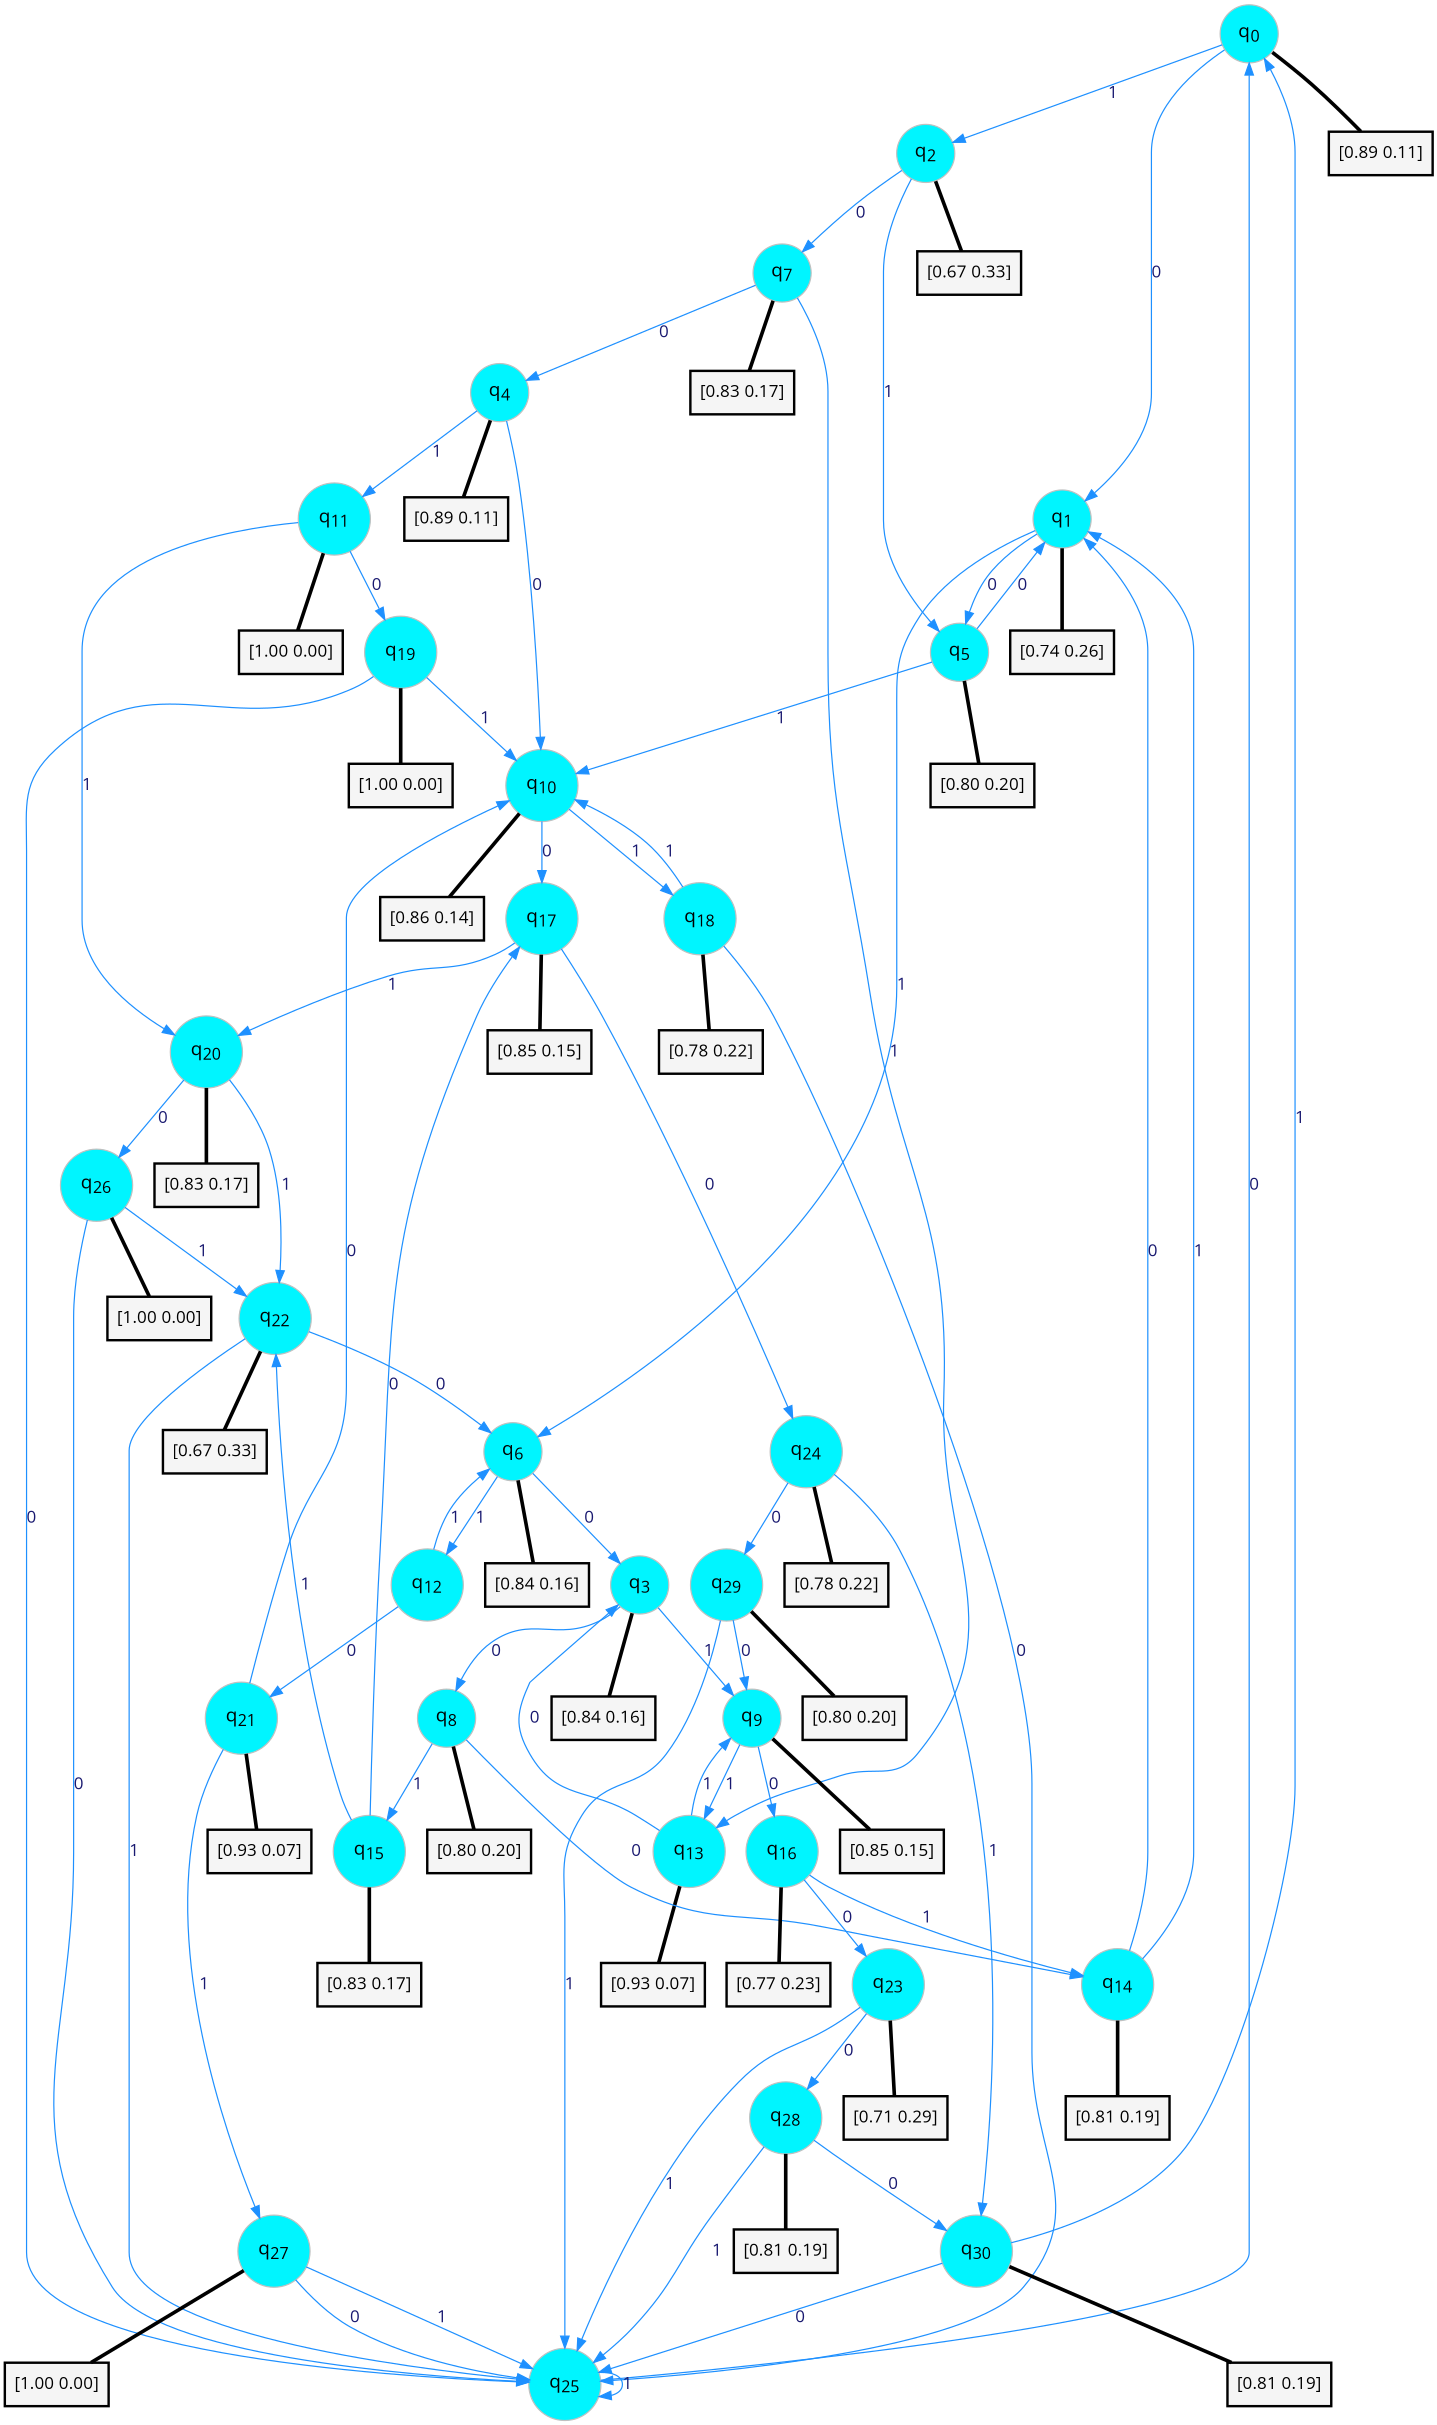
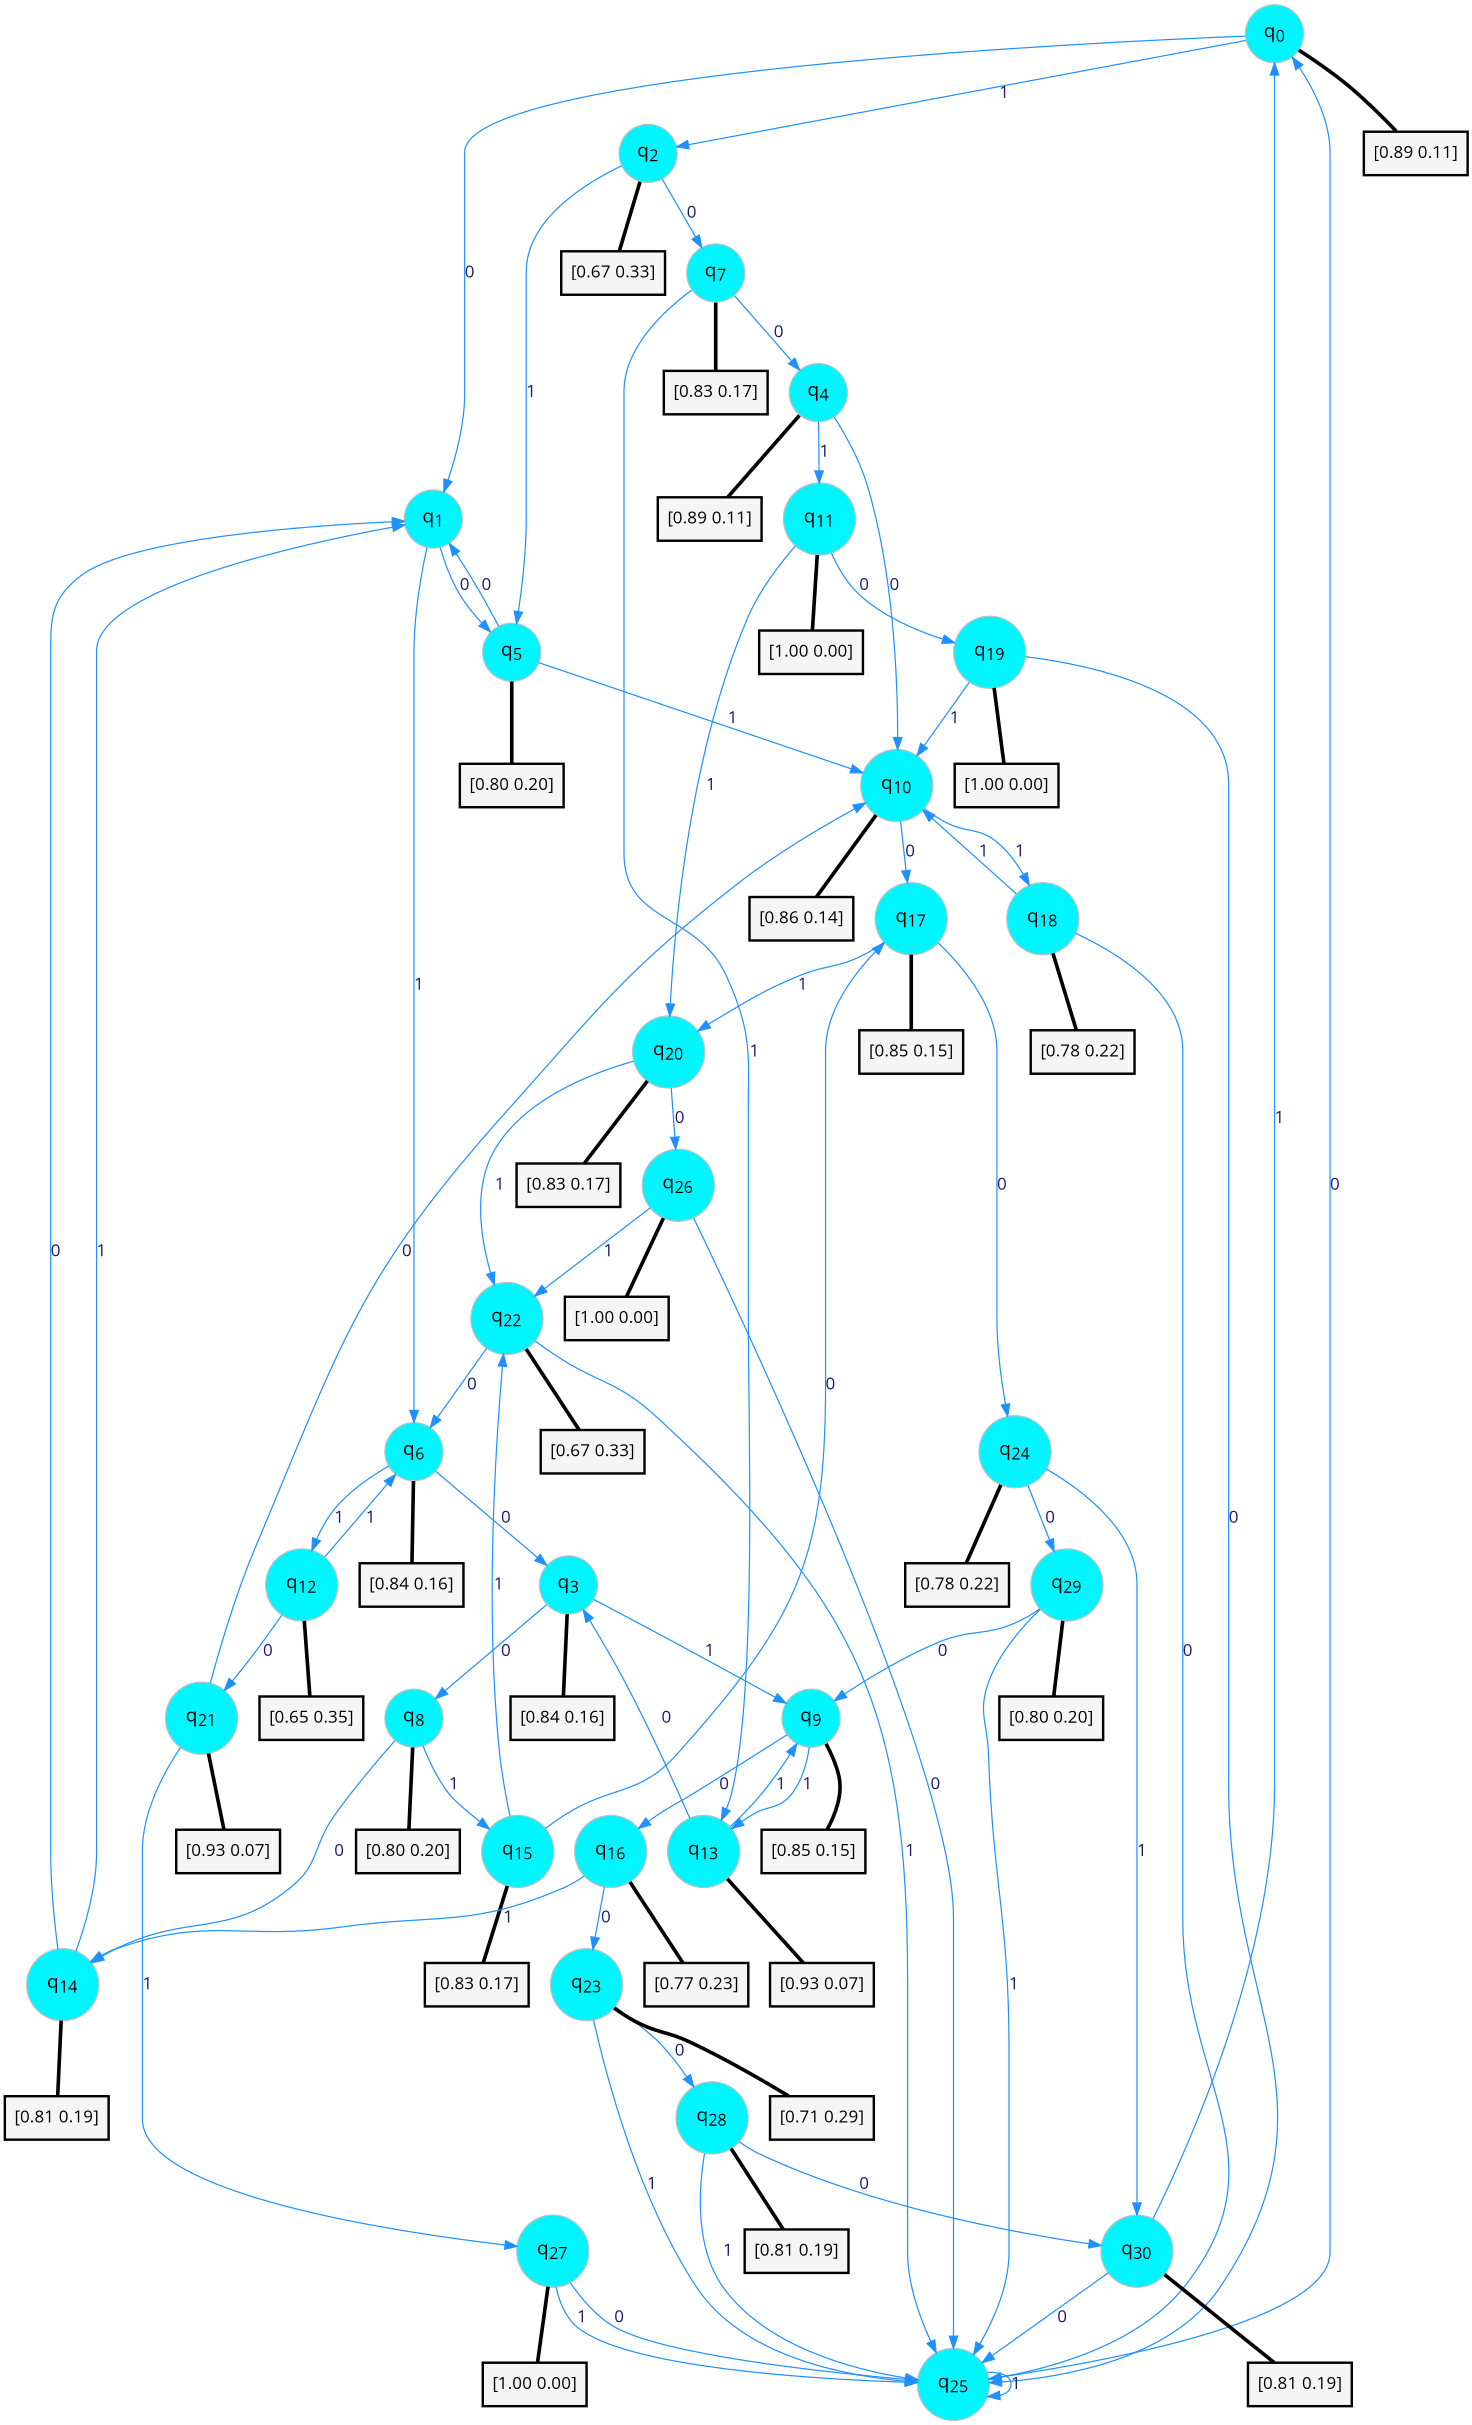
node "[0.74 0.26]": removed
node "[0.65 0.35]": added
